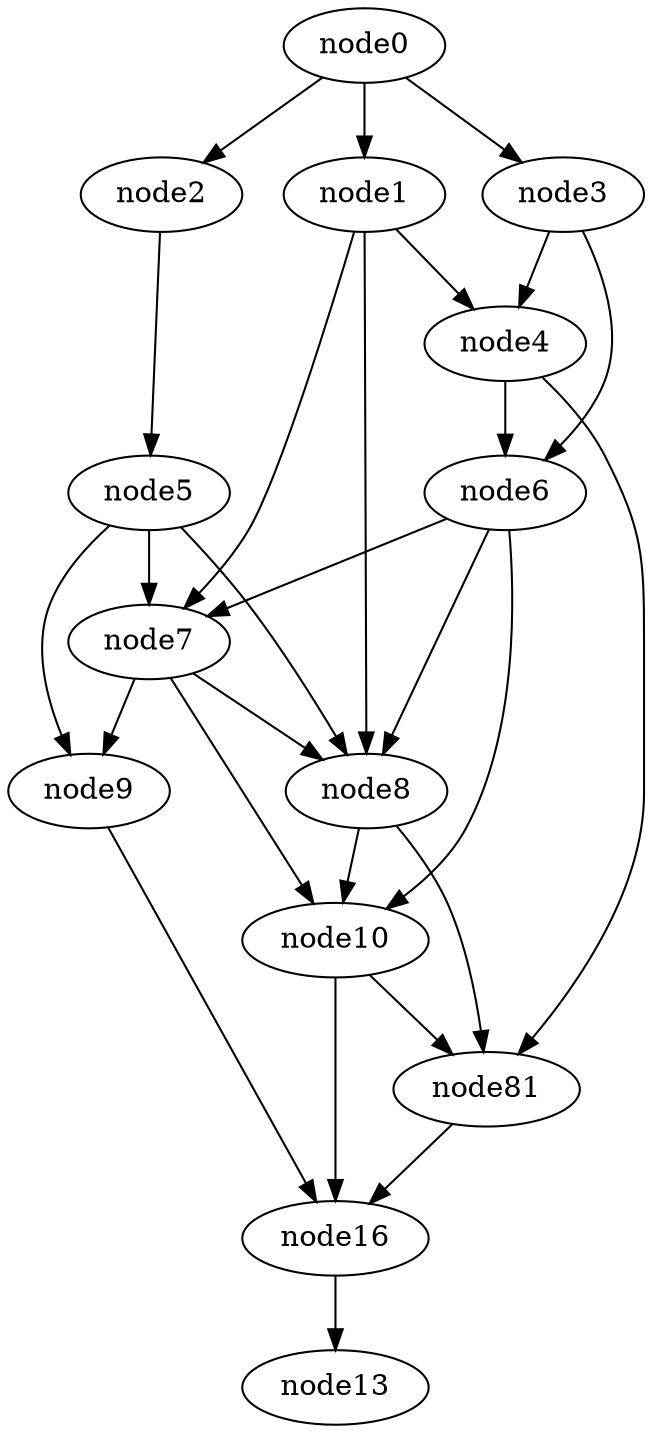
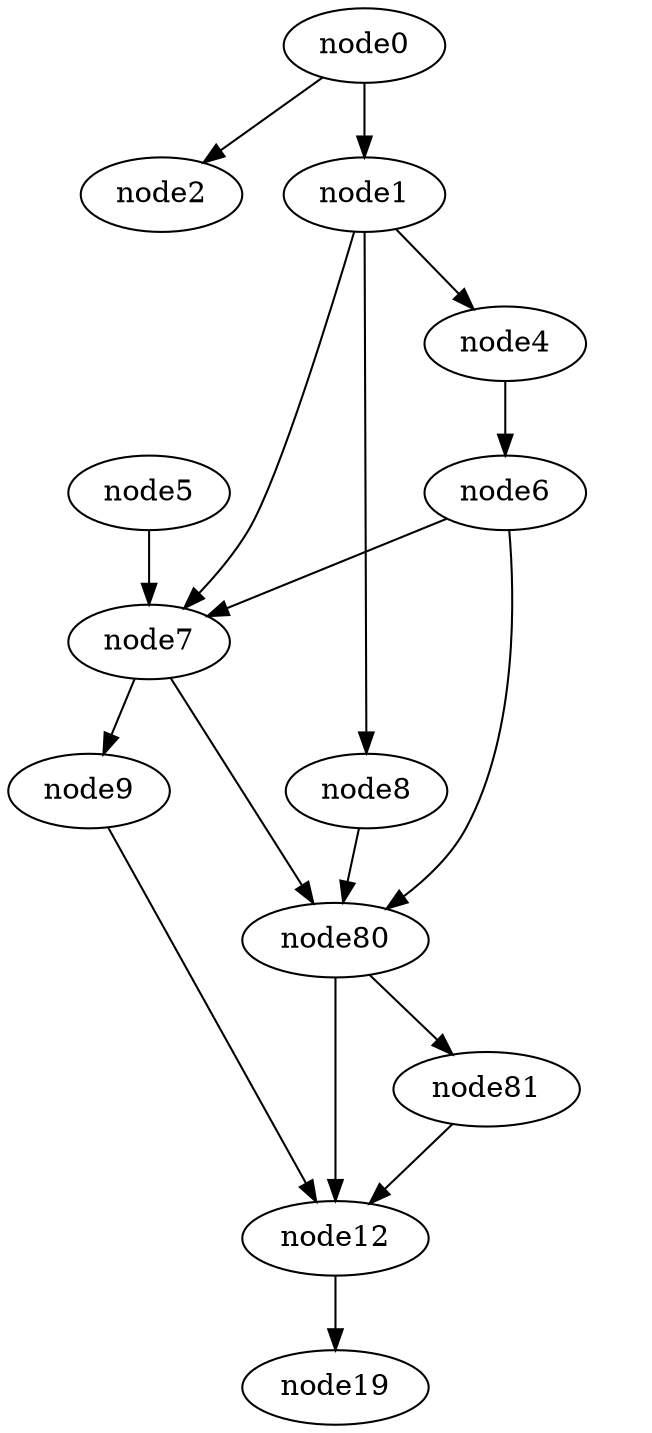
node "node3": removed
edge "node2" -> "node5": removed
edge "node5" -> "node9": removed
edge "node5" -> "node8": removed
edge "node6" -> "node8": removed
edge "node4" -> "node81": removed
edge "node7" -> "node8": removed
edge "node8" -> "node81": removed
node "node10": label "node10" -> "node80"
node "node16": label "node16" -> "node12"
node "node13": label "node13" -> "node19"
